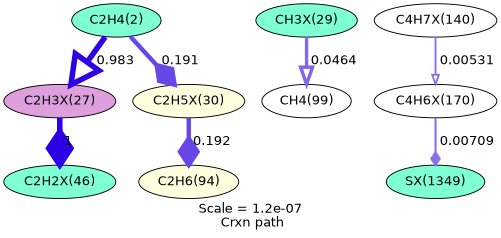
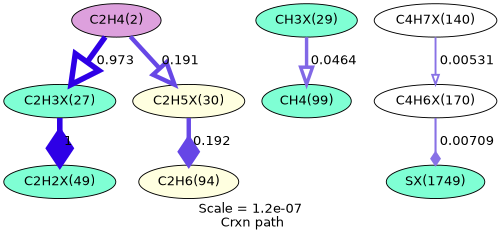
node "C2H4(2)": fillcolor aquamarine -> plum
edge "C2H4(2)" -> "C2H5X(30)": arrowhead diamond -> onormal
edge "C2H4(2)" -> "C2H3X(27)": label " 0.983" -> " 0.973"
node "C2H3X(27)": fillcolor plum -> aquamarine
node "CH4(99)": fillcolor white -> aquamarine
node "C2H2X(46)": label "C2H2X(46)" -> "C2H2X(49)"
node "SX(1349)": label "SX(1349)" -> "SX(1749)"
